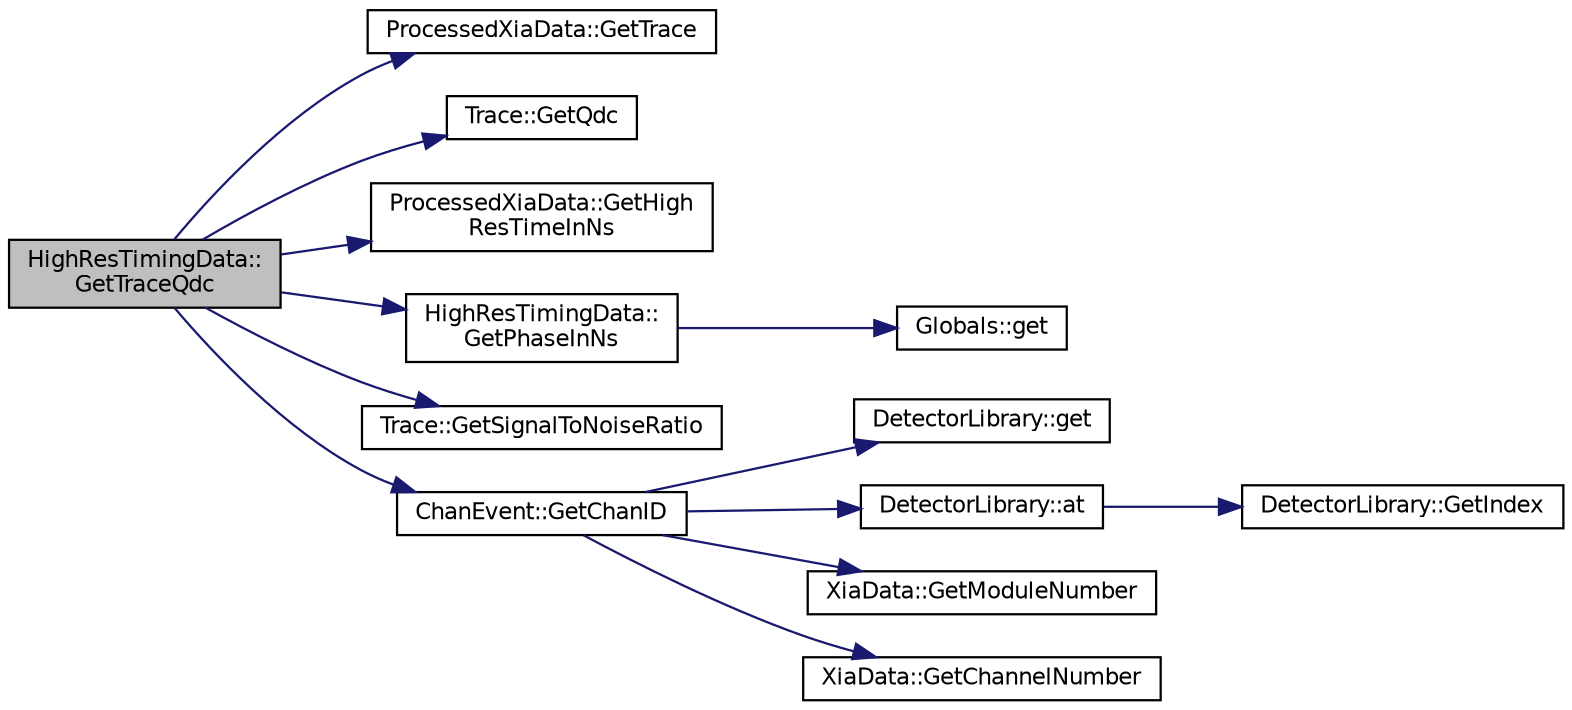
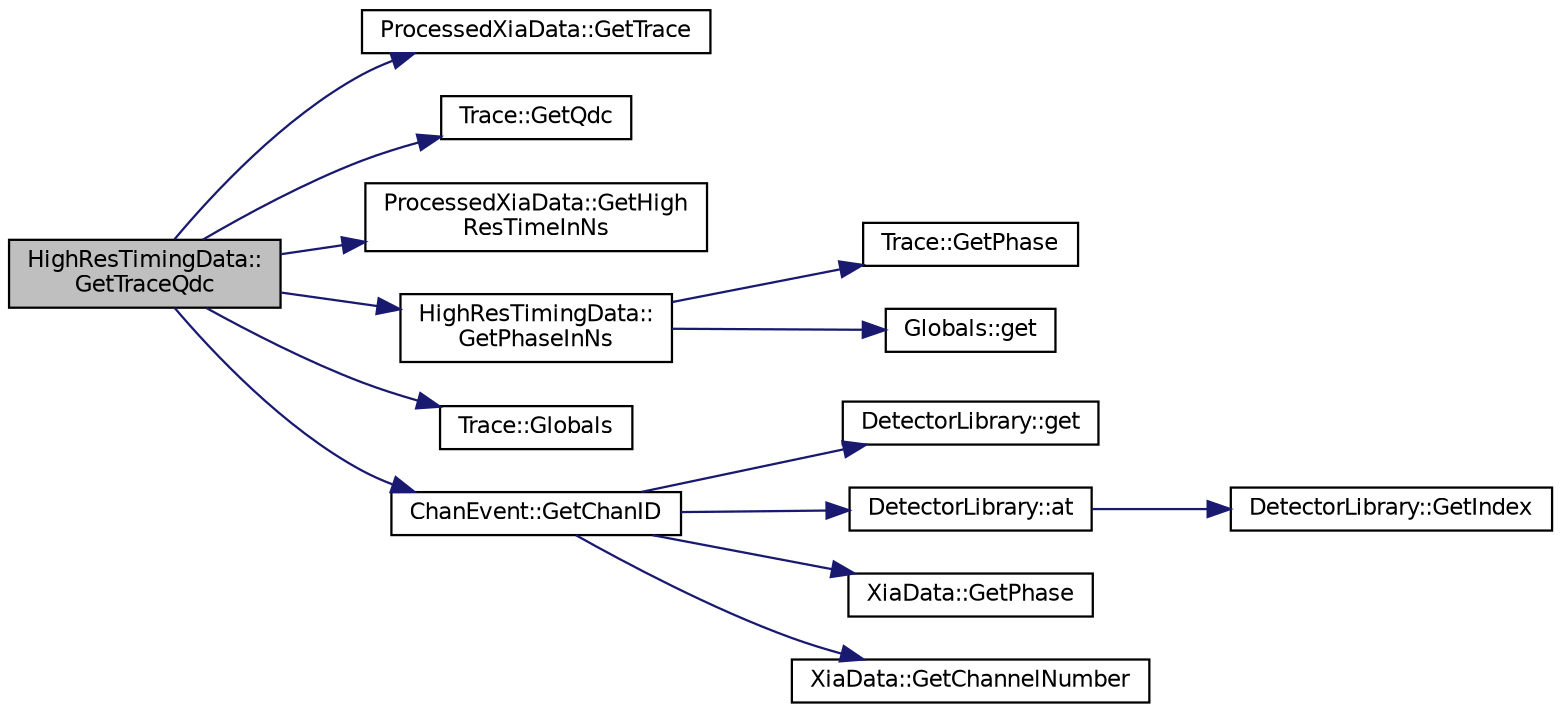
node "Trace::GetPhase": added
node "Trace::GetSignalToNoiseRatio": label "Trace::GetSignalToNoiseRatio" -> "Trace::Globals"
node "XiaData::GetModuleNumber": label "XiaData::GetModuleNumber" -> "XiaData::GetPhase"
